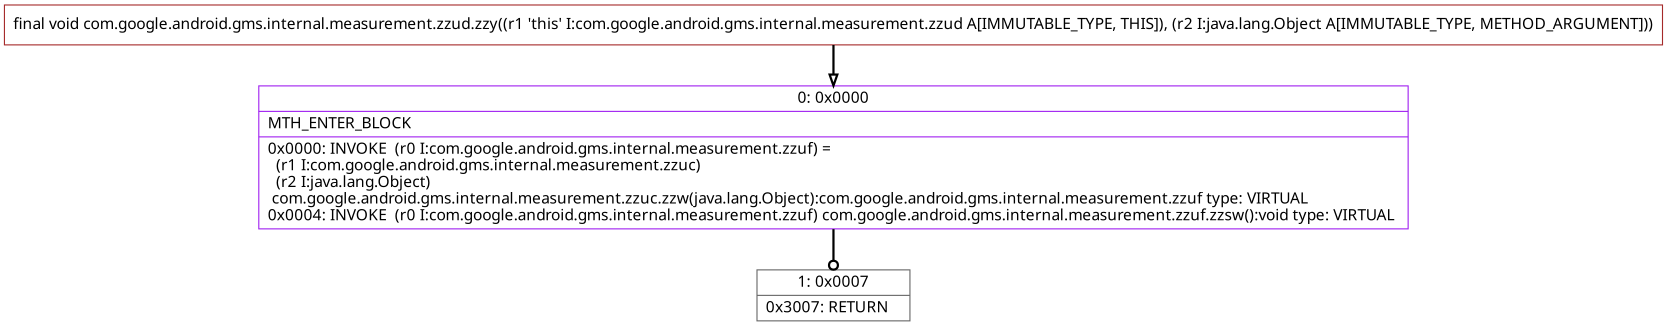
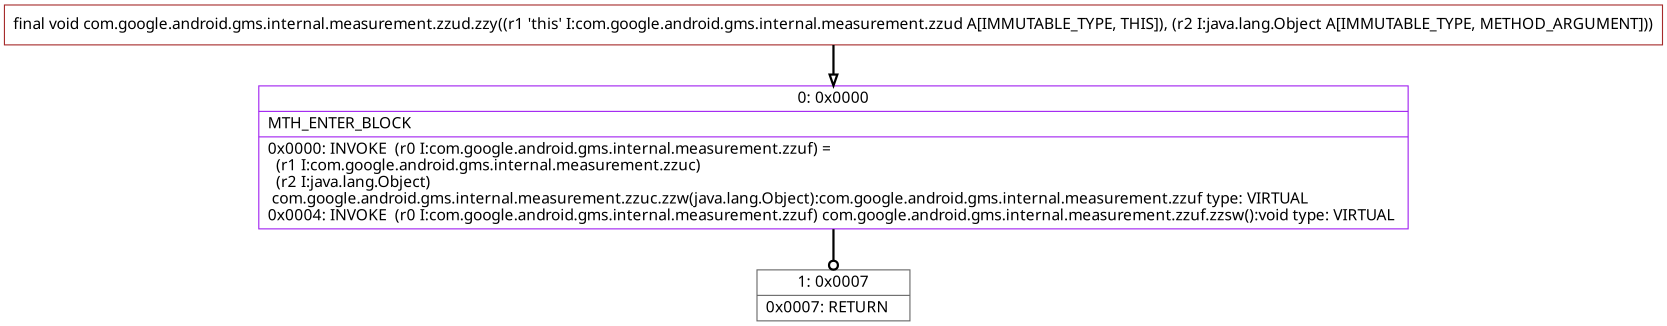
node "1: 0x0007": text "0x3007: RETURN" -> "0x0007: RETURN"
